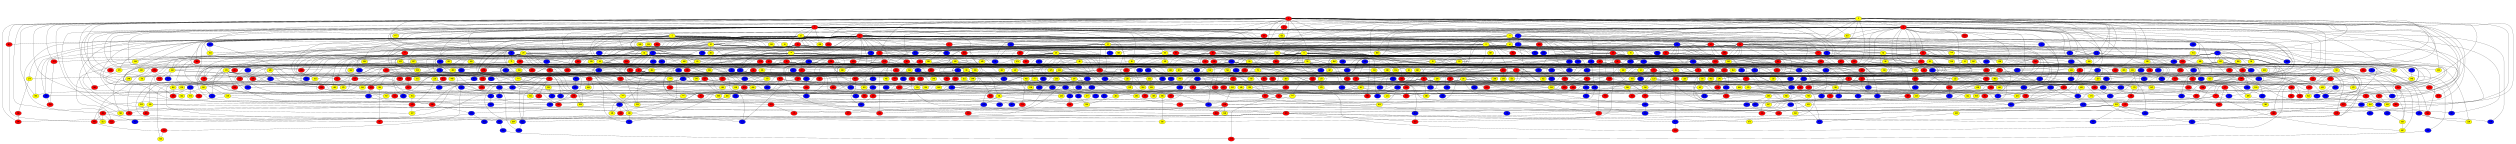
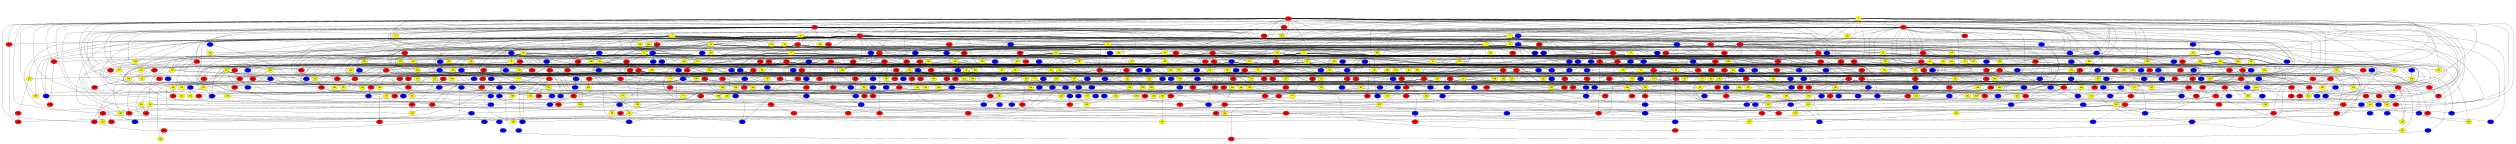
node "254": added
node "439": added
